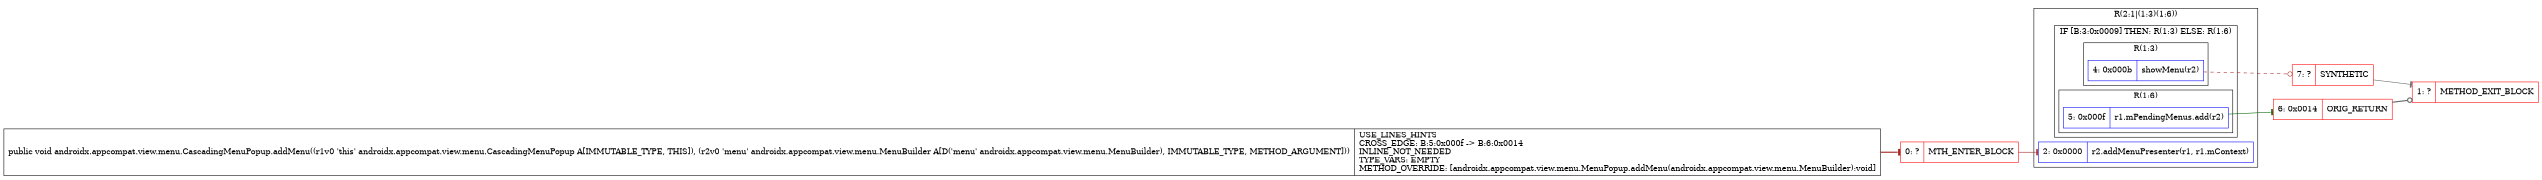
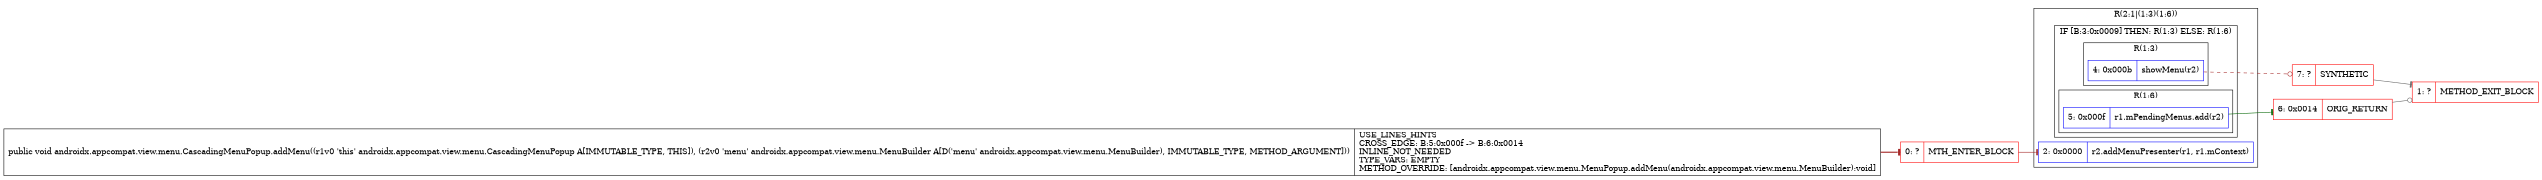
edge "6: 0x0014" -> "1: ?": style bold -> solid
